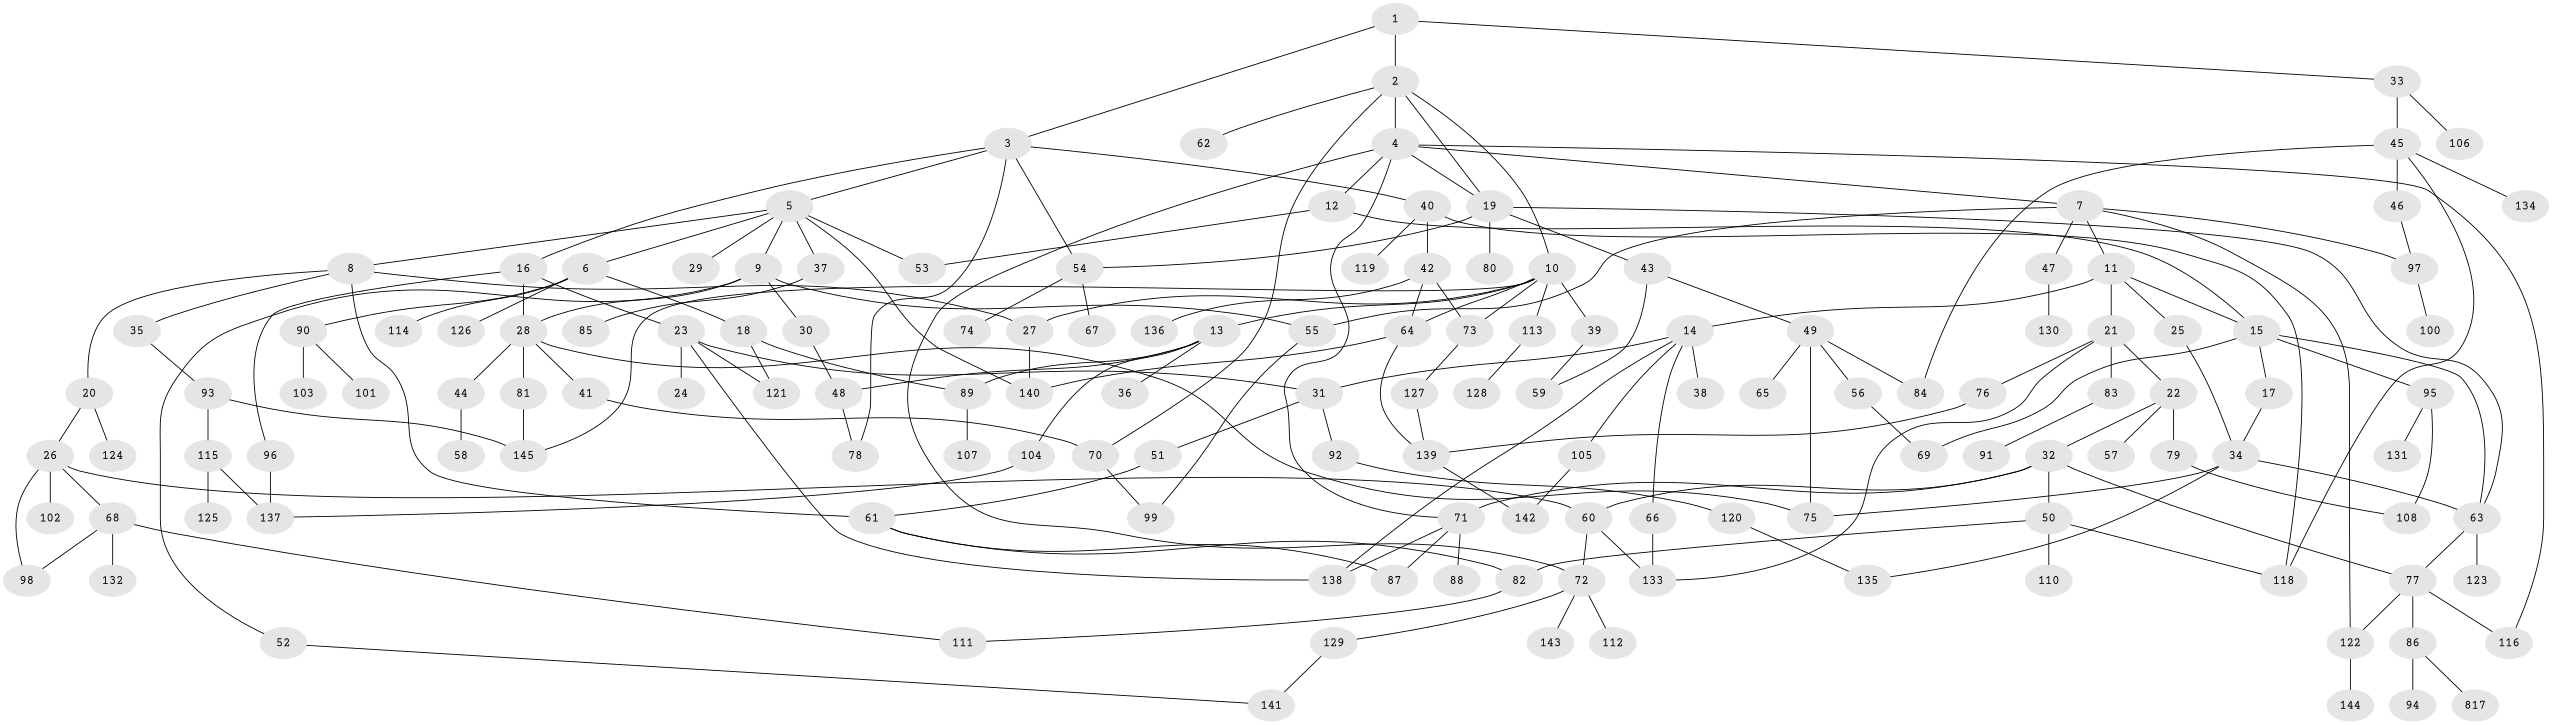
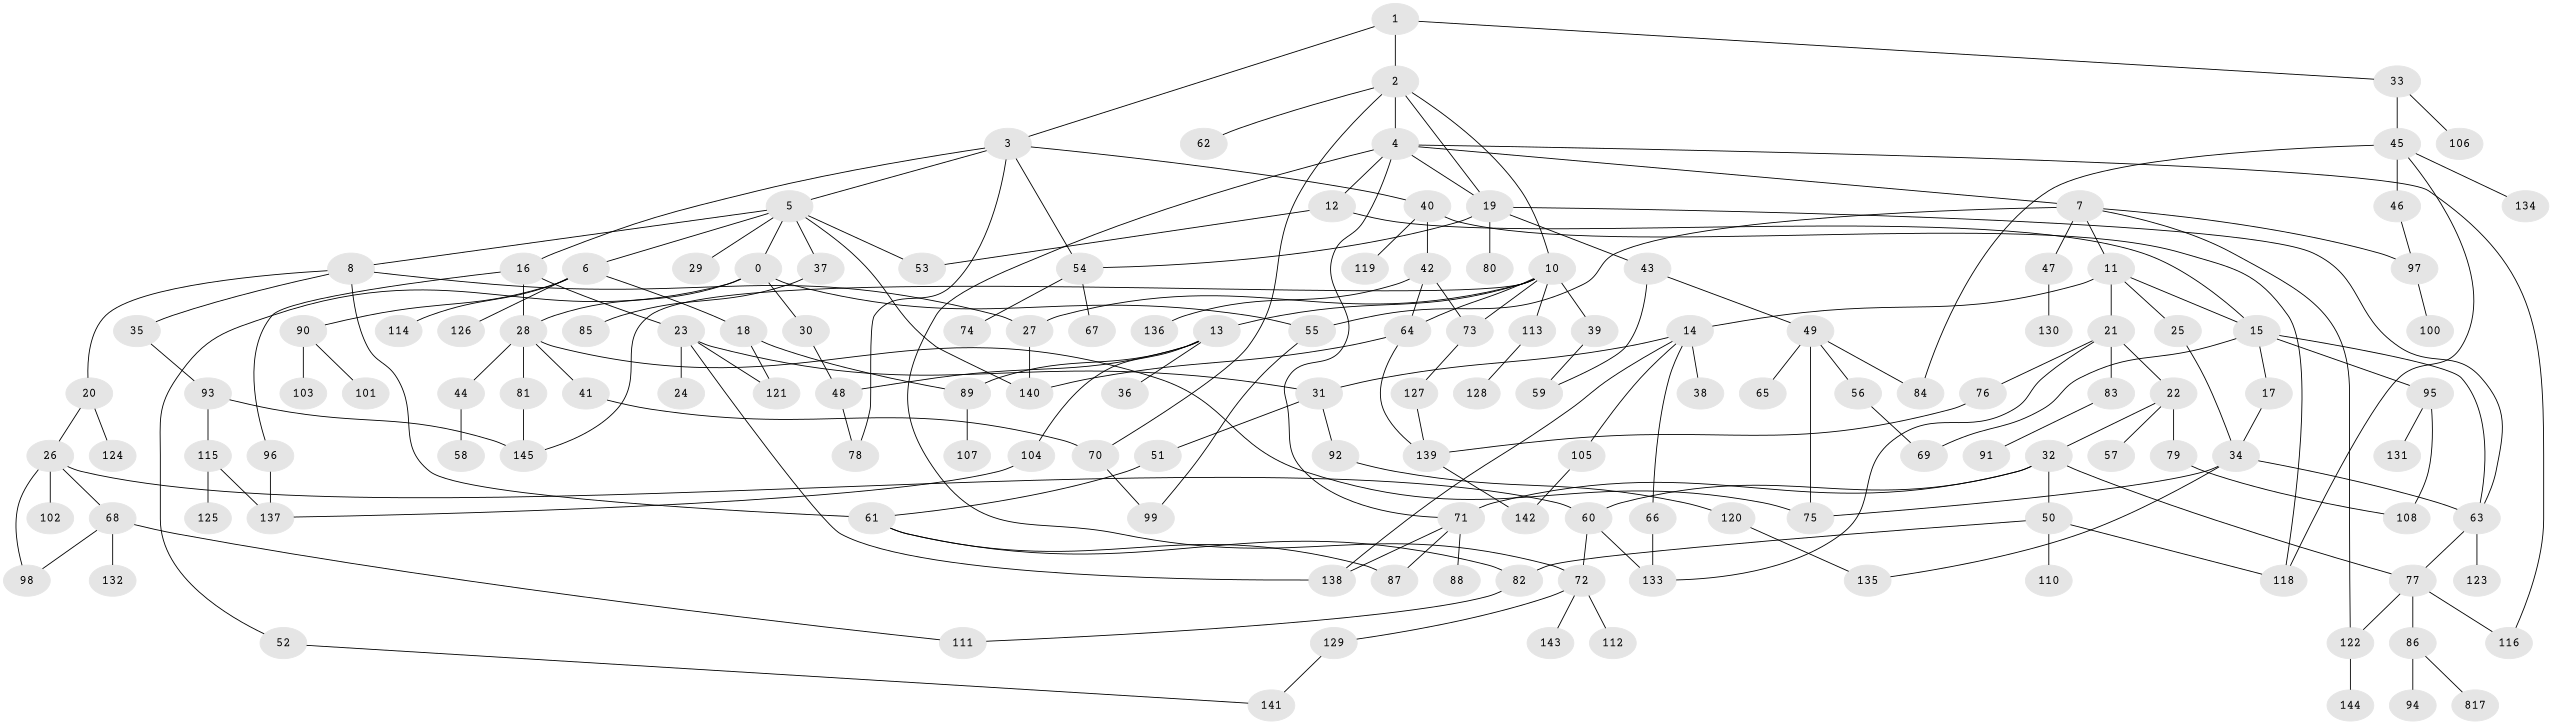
node "9": label "9" -> "0"
